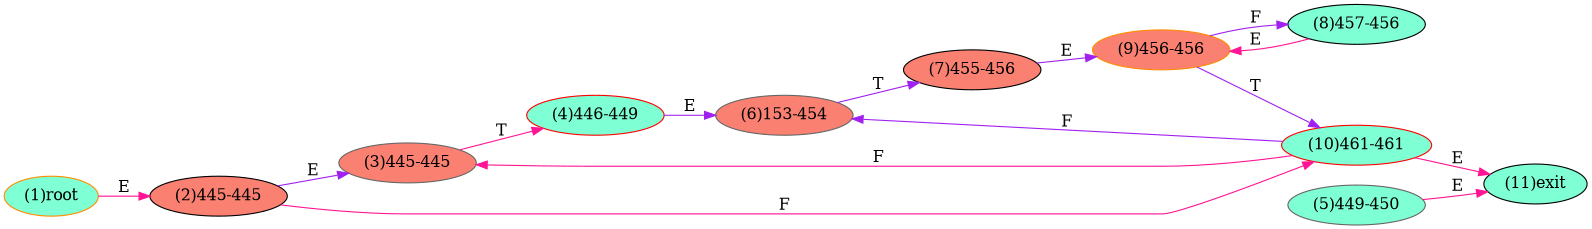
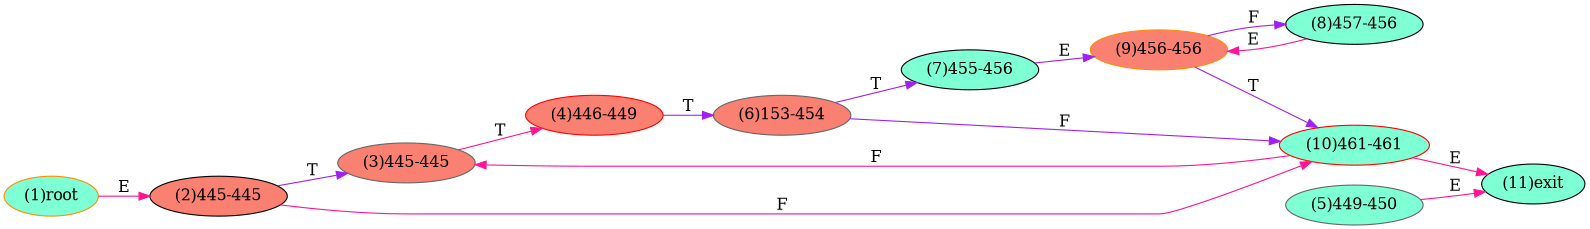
node "(7)455-456": fillcolor salmon -> aquamarine
edge "(4)446-449" -> "(6)153-454": label "E" -> "T"
node "(4)446-449": fillcolor aquamarine -> salmon
edge "(10)461-461" -> "(6)153-454": reversed
edge "(2)445-445" -> "(3)445-445": label "E" -> "T"
